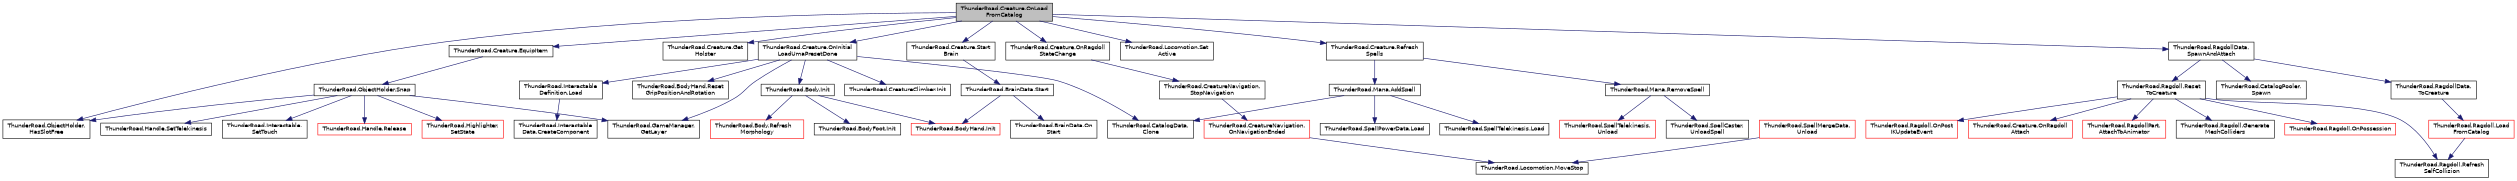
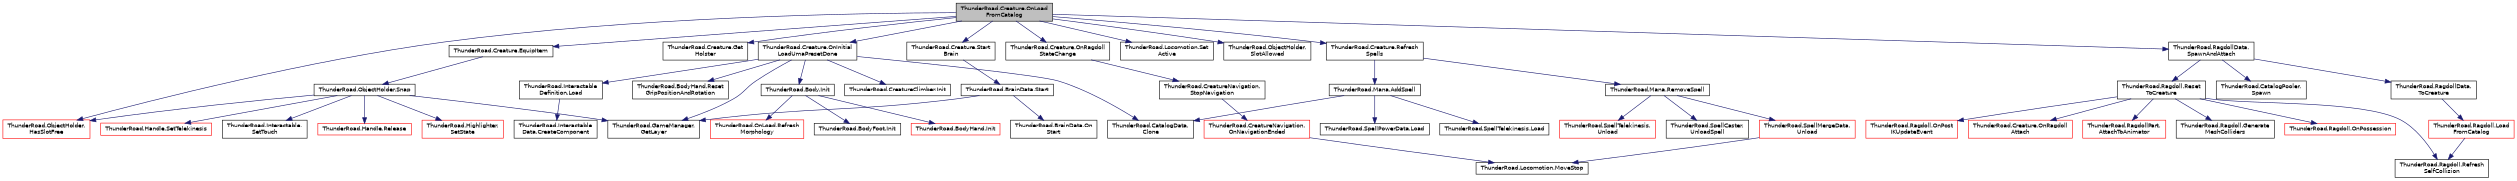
node "ThunderRoad.ObjectHolder. SlotAllowed": added
edge "ThunderRoad.Mana.RemoveSpell" -> "ThunderRoad.SpellMergeData. Unload": added
edge "ThunderRoad.BrainData.Start" -> "ThunderRoad.BodyHand.Init": now "ThunderRoad.BrainData.Start" -> "ThunderRoad.GameManager. GetLayer"
node "ThunderRoad.ObjectHolder. HasSlotFree": color black -> red
node "ThunderRoad.Handle.SetTelekinesis": color black -> red
node "ThunderRoad.Body.Refresh Morphology": label "ThunderRoad.Body.Refresh Morphology" -> "ThunderRoad.OnLoad.Refresh Morphology"
